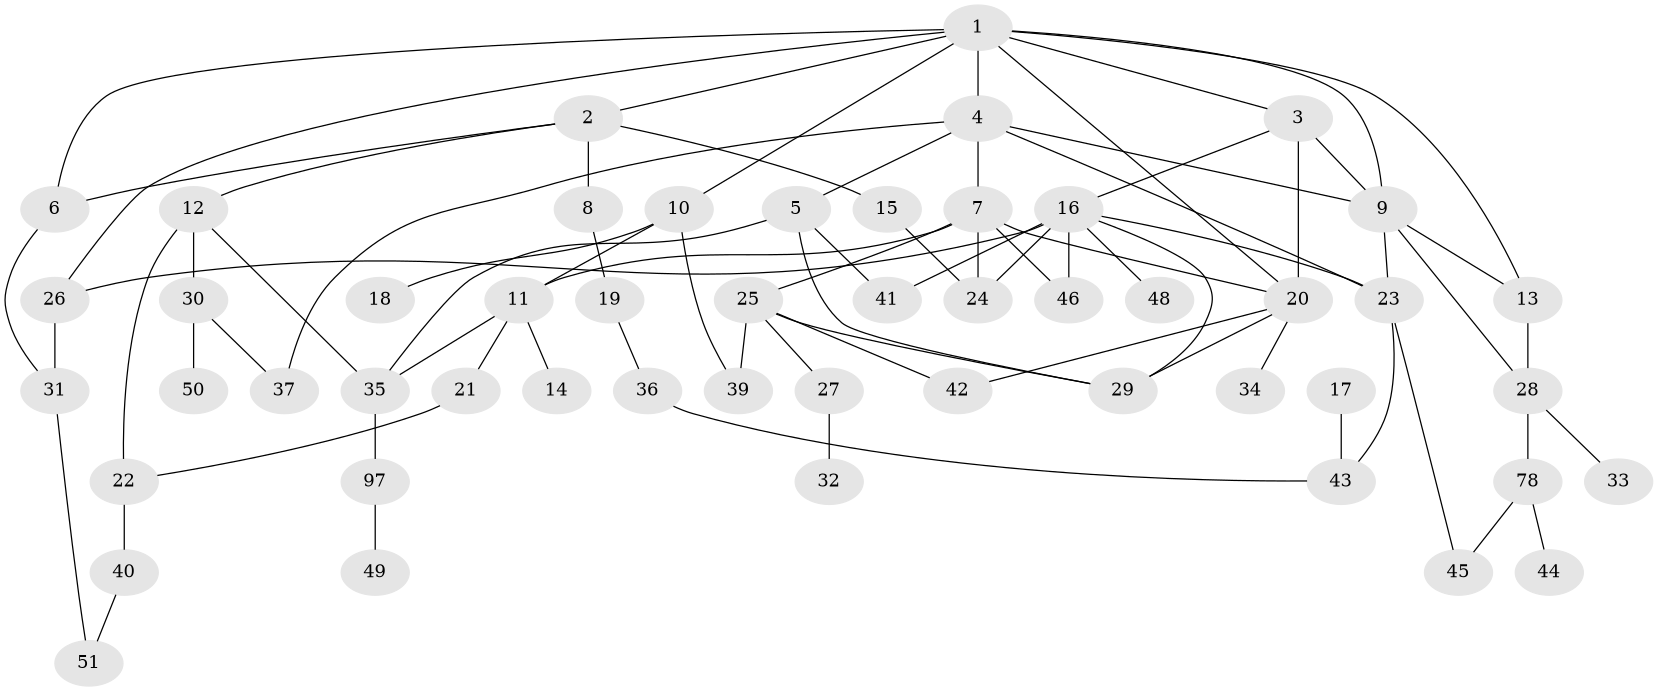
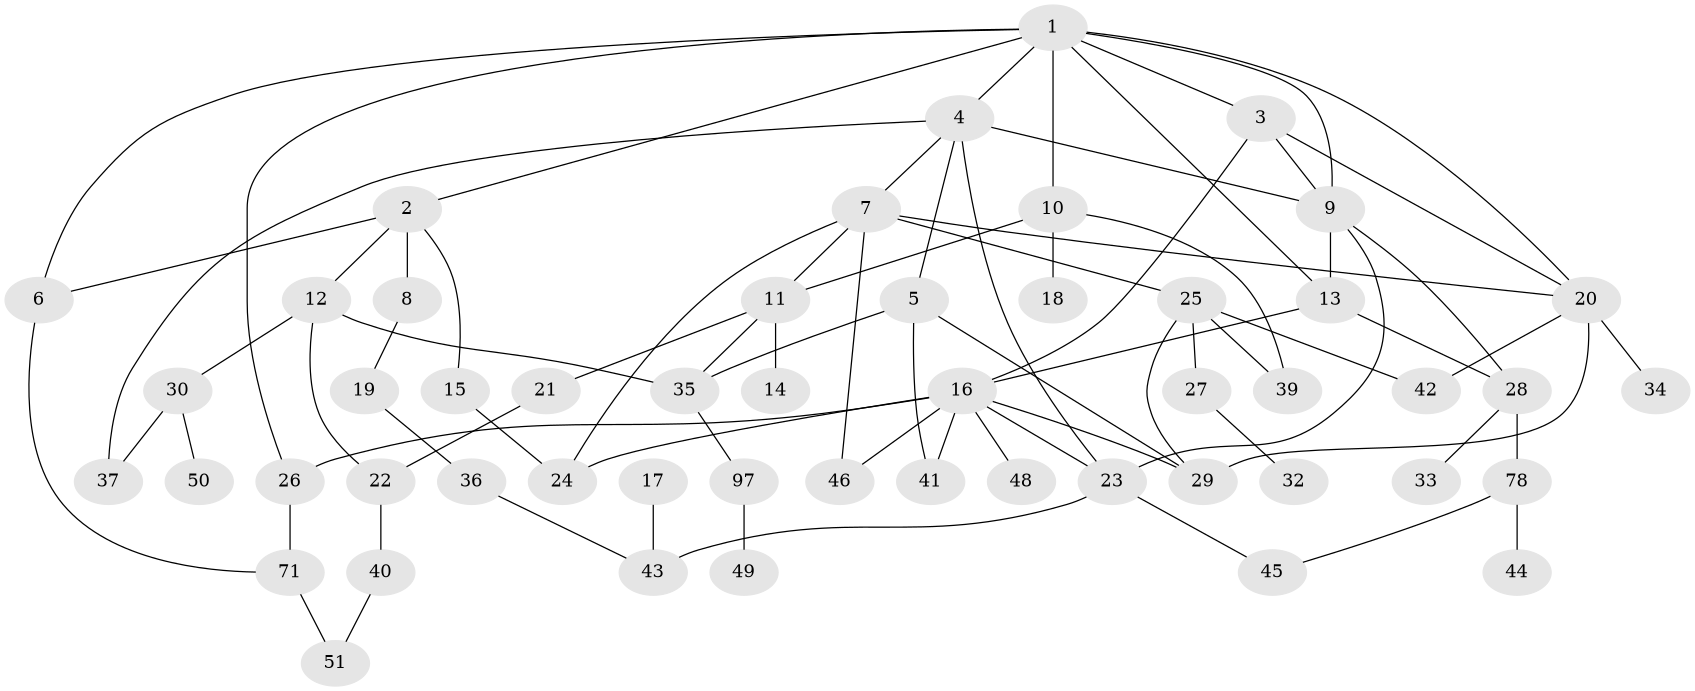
edge "13" -- "16": added
node "31": label "31" -> "71"
